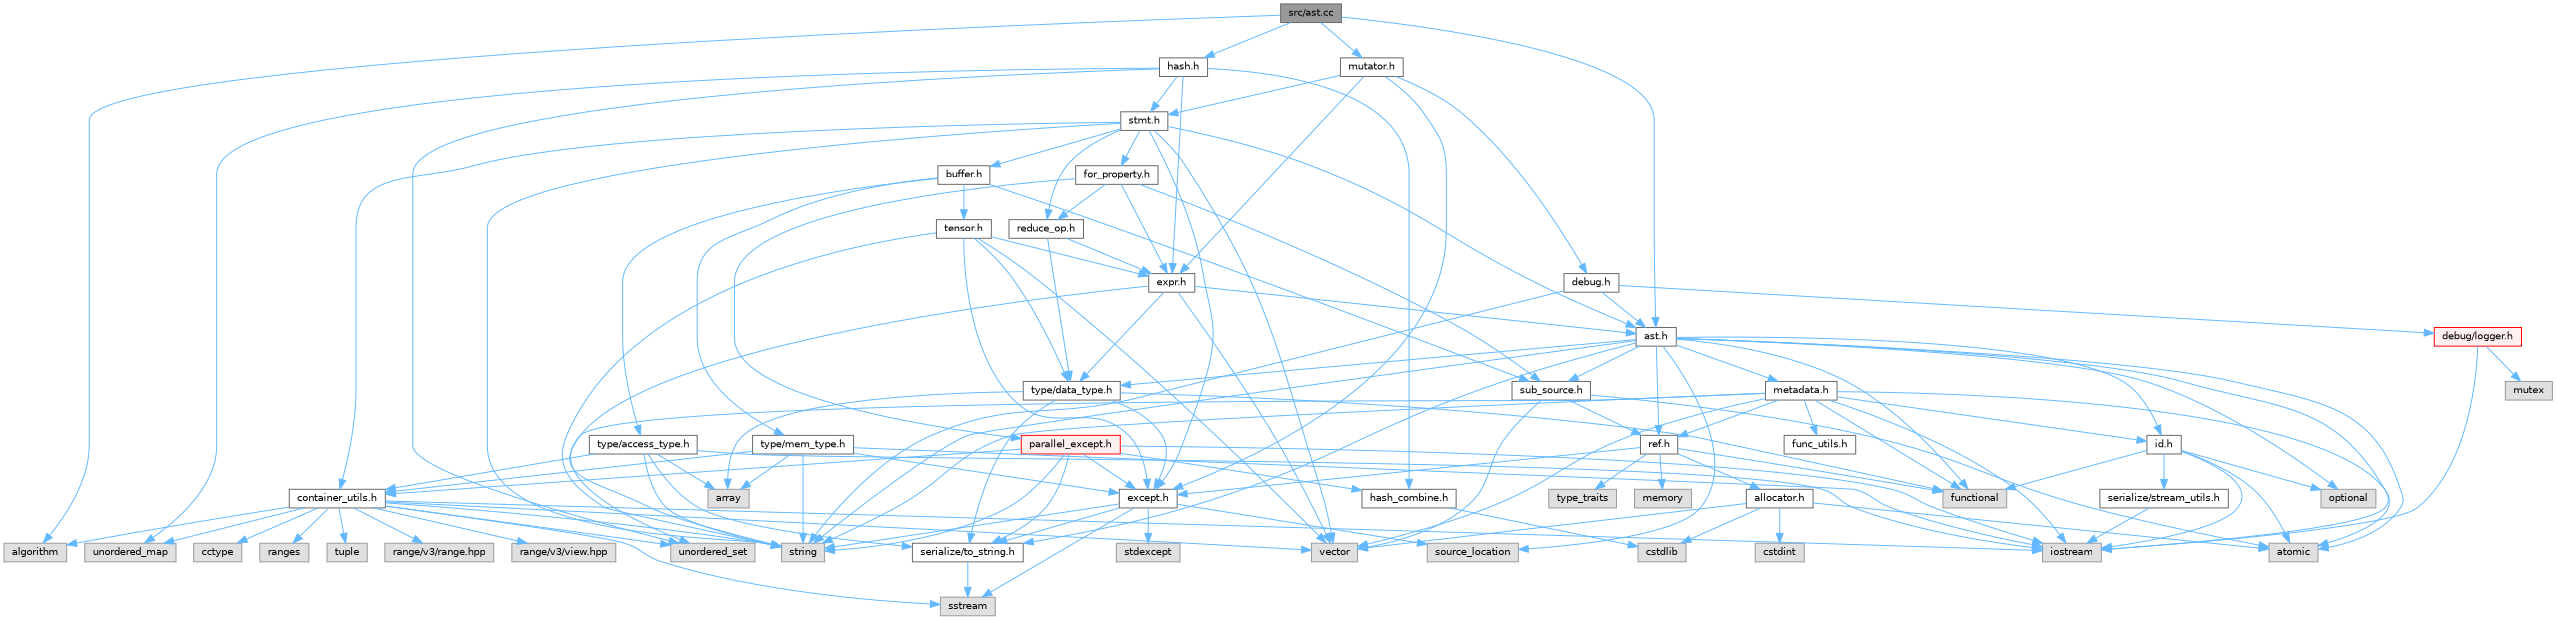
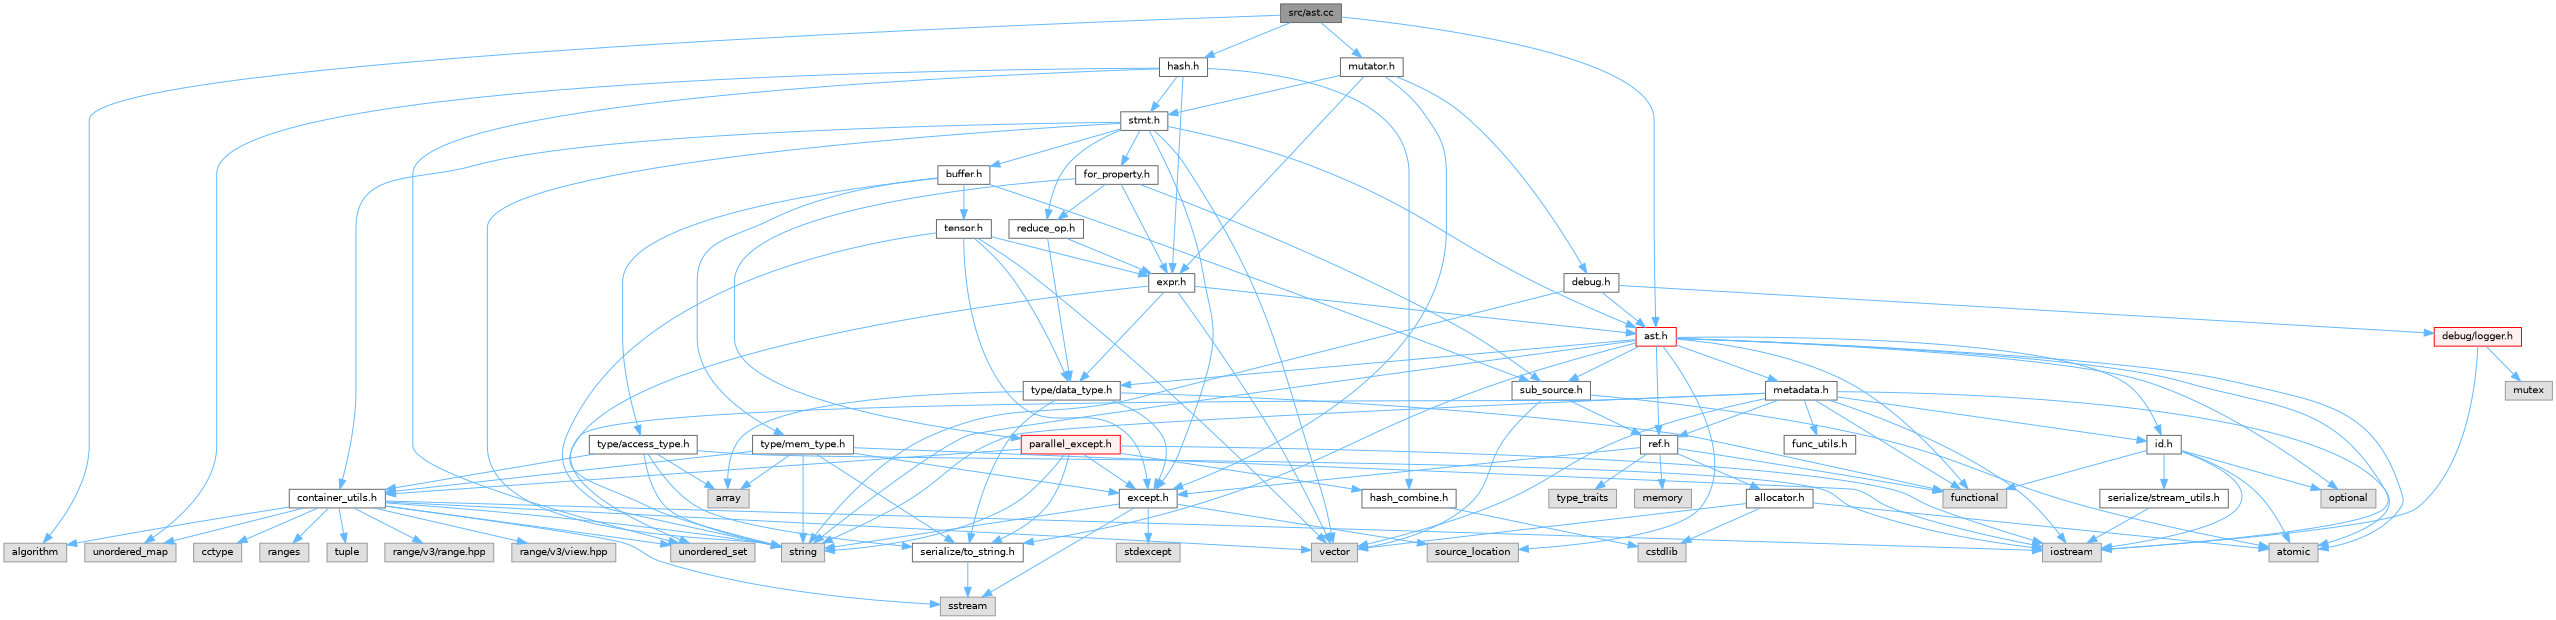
node "ast.h": color grey40 -> red
edge "except.h" -> "serialize/to_string.h": now "type/mem_type.h" -> "serialize/to_string.h"
node "cstdint": removed
